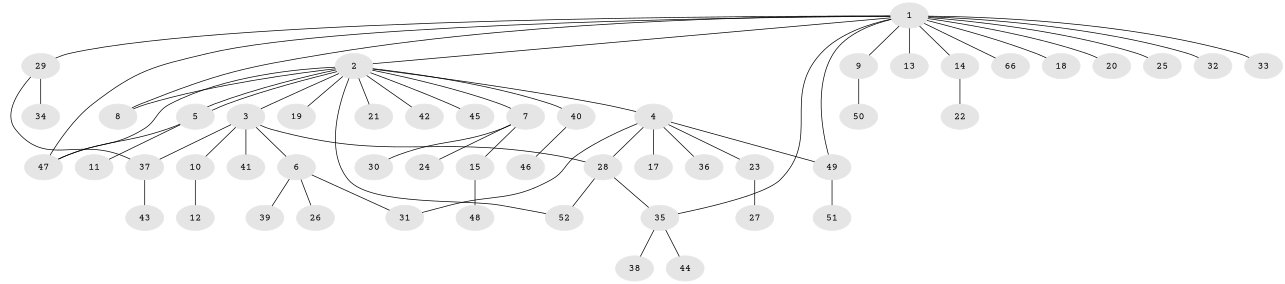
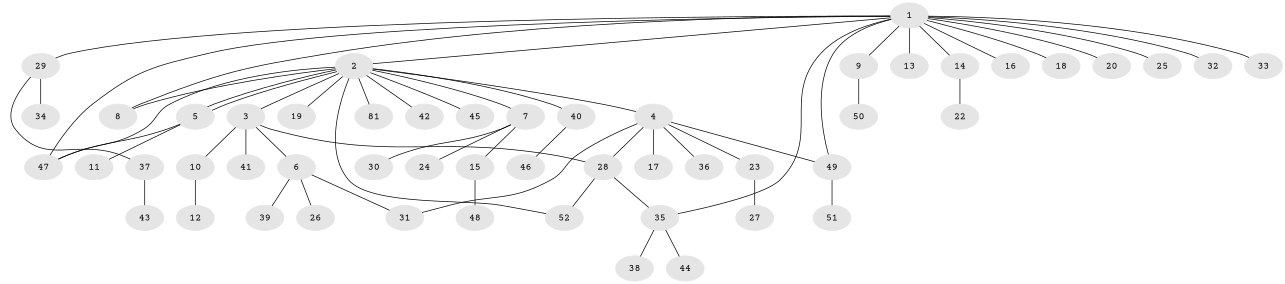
node "66": label "66" -> "16"
node "21": label "21" -> "81"
edge "3" -- "37": removed
